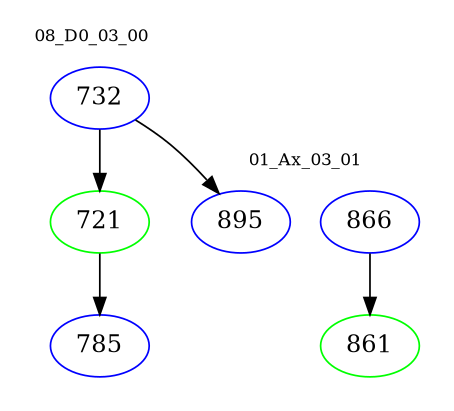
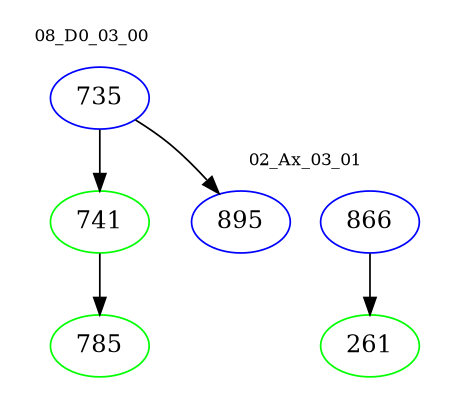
node "732": label "732" -> "735"
cluster "01_Ax_03_01": label "01_Ax_03_01" -> "02_Ax_03_01"
node "721": label "721" -> "741"
node "785": color blue -> green
node "861": label "861" -> "261"
